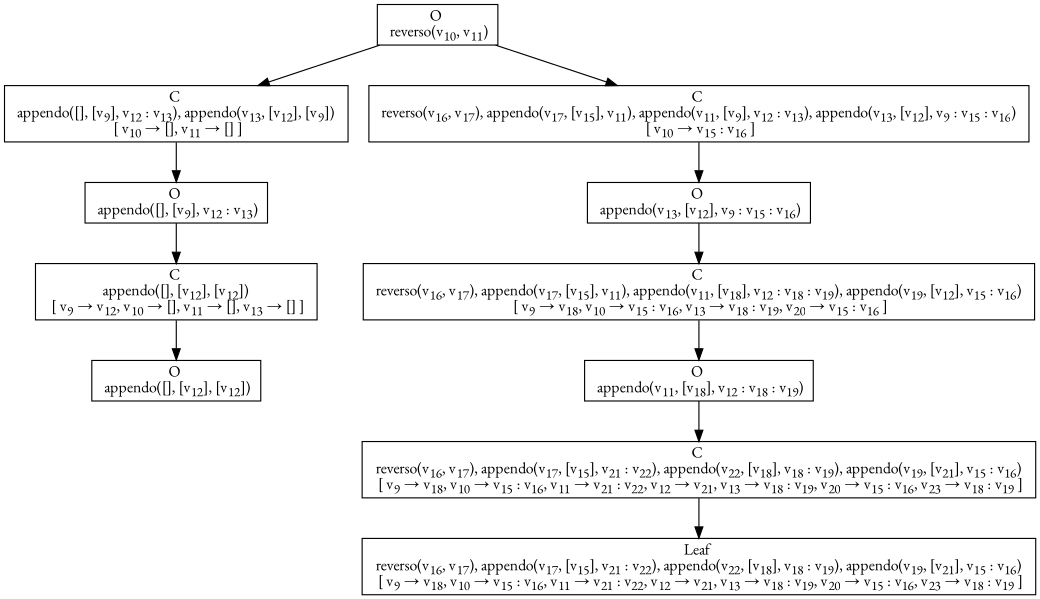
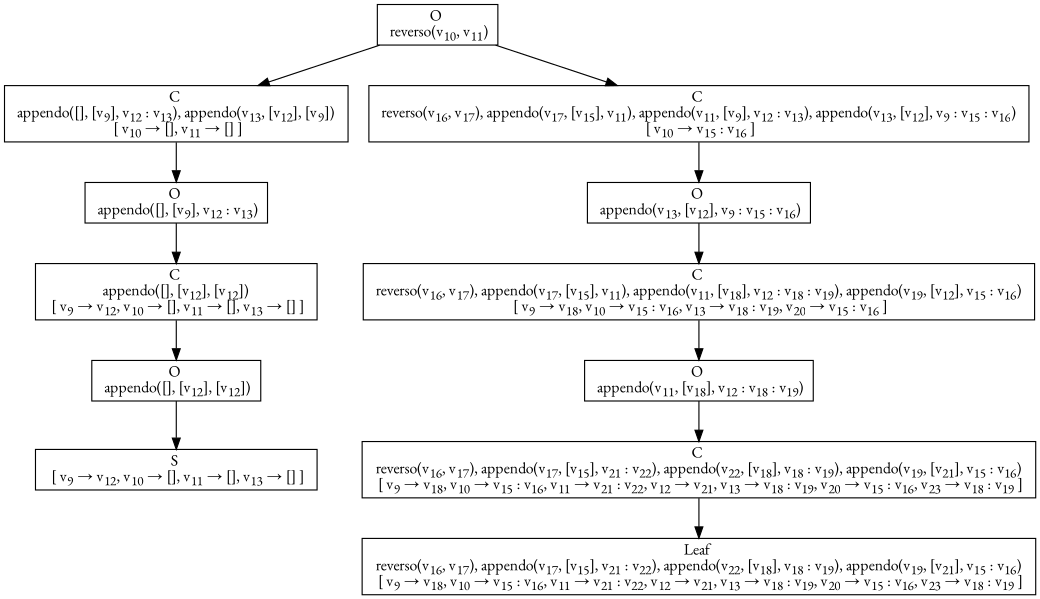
node "S": added
